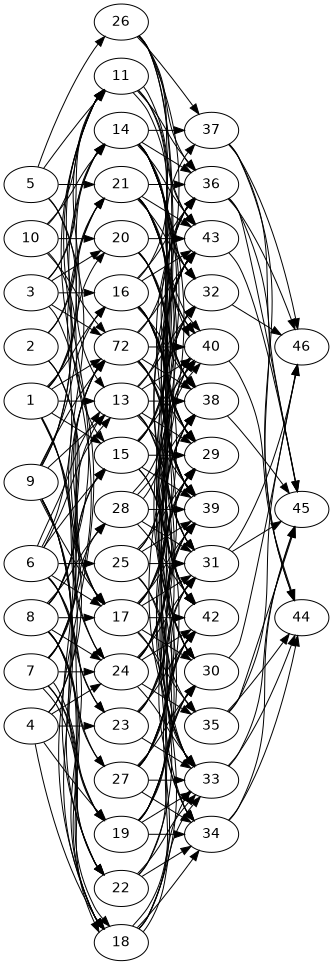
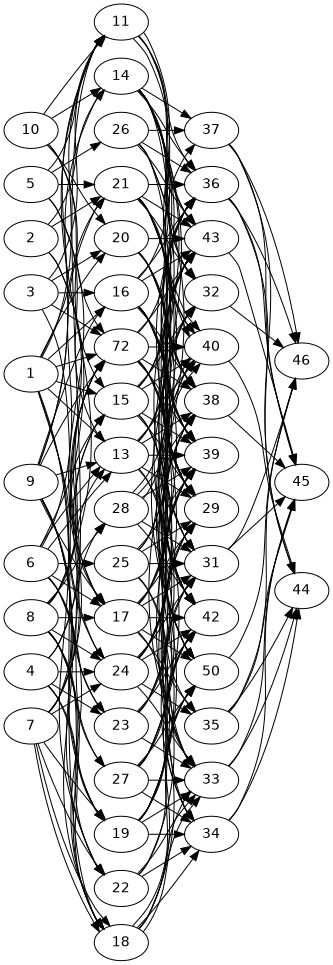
edge "3" -> "14": removed
node "30": label "30" -> "50"
edge "27" -> "31": now "19" -> "31"
